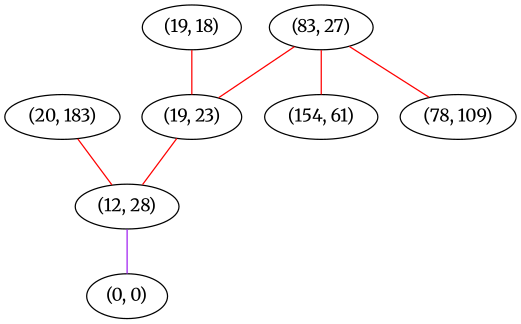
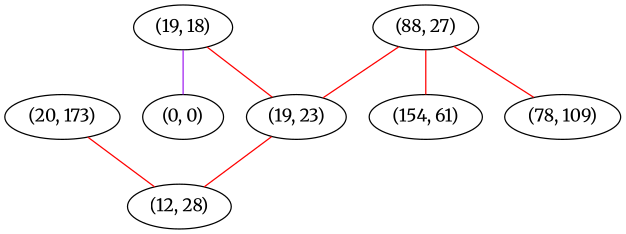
node "(83, 27)": label "(83, 27)" -> "(88, 27)"
node "(20, 183)": label "(20, 183)" -> "(20, 173)"
edge "(12, 28)" -- "(0, 0)": now "(19, 18)" -- "(0, 0)"
